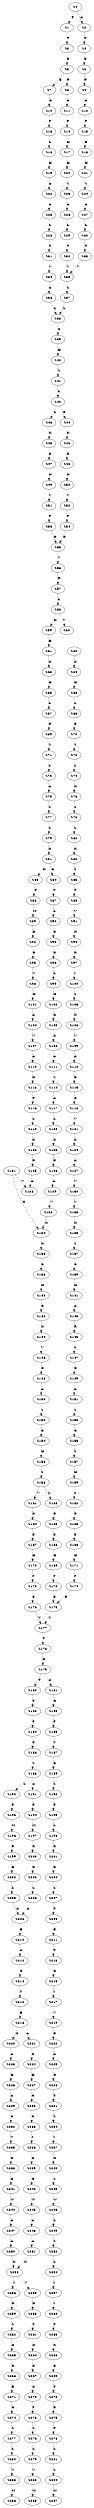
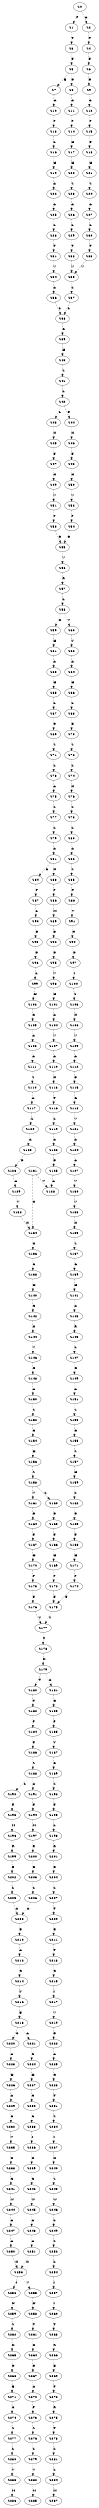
edge "S60" -> "S62": added, label "Y"
